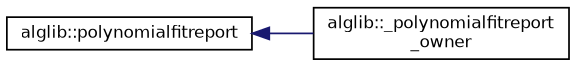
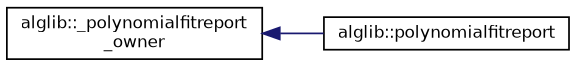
edge "alglib::_polynomialfitreport _owner" -> "alglib::polynomialfitreport": reversed
